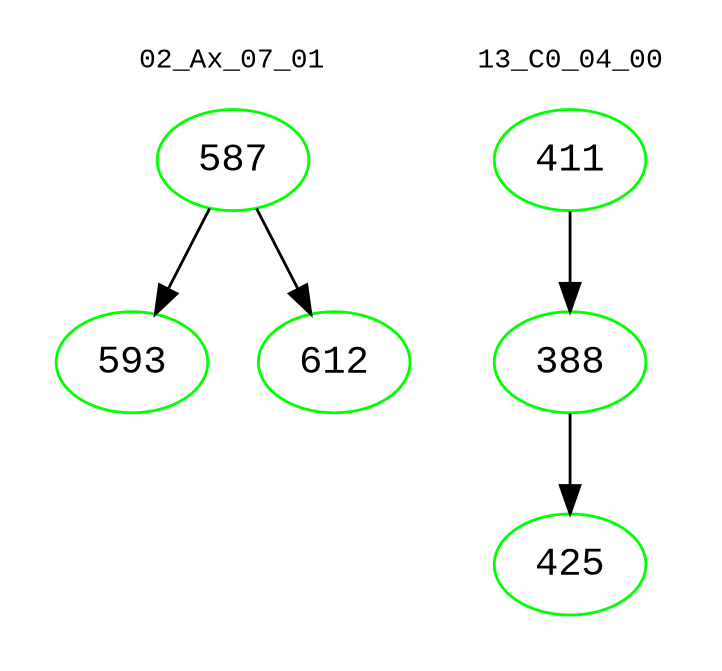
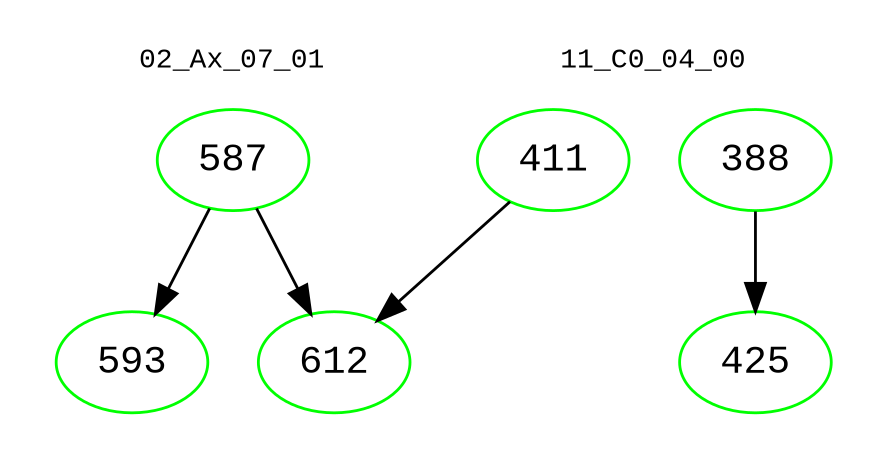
cluster "13_C0_04_00": label "13_C0_04_00" -> "11_C0_04_00"
edge "411" -> "388": now "411" -> "612"
